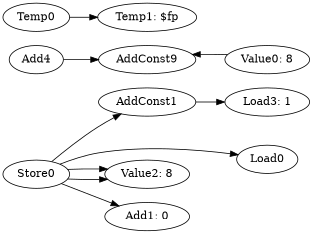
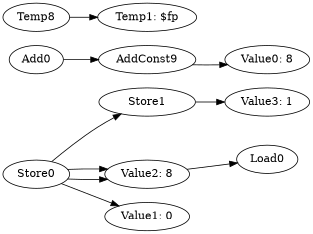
node "Temp0": label "Temp0" -> "Temp8"
edge "Value0: 8" -> "AddConst9": reversed
node "Add4": label "Add4" -> "Add0"
node "AddConst1": label "AddConst1" -> "Store1"
node "Load3: 1": label "Load3: 1" -> "Value3: 1"
edge "Store0" -> "Load0": now "Value2: 8" -> "Load0"
node "Add1: 0": label "Add1: 0" -> "Value1: 0"
